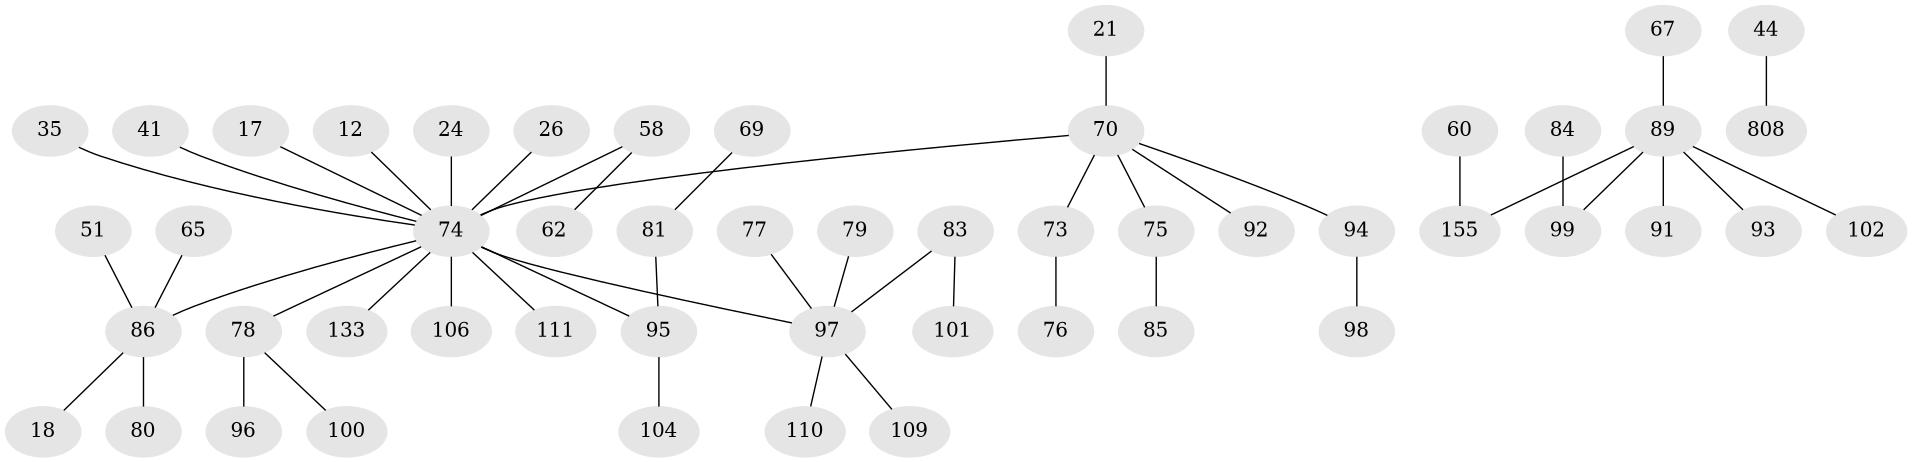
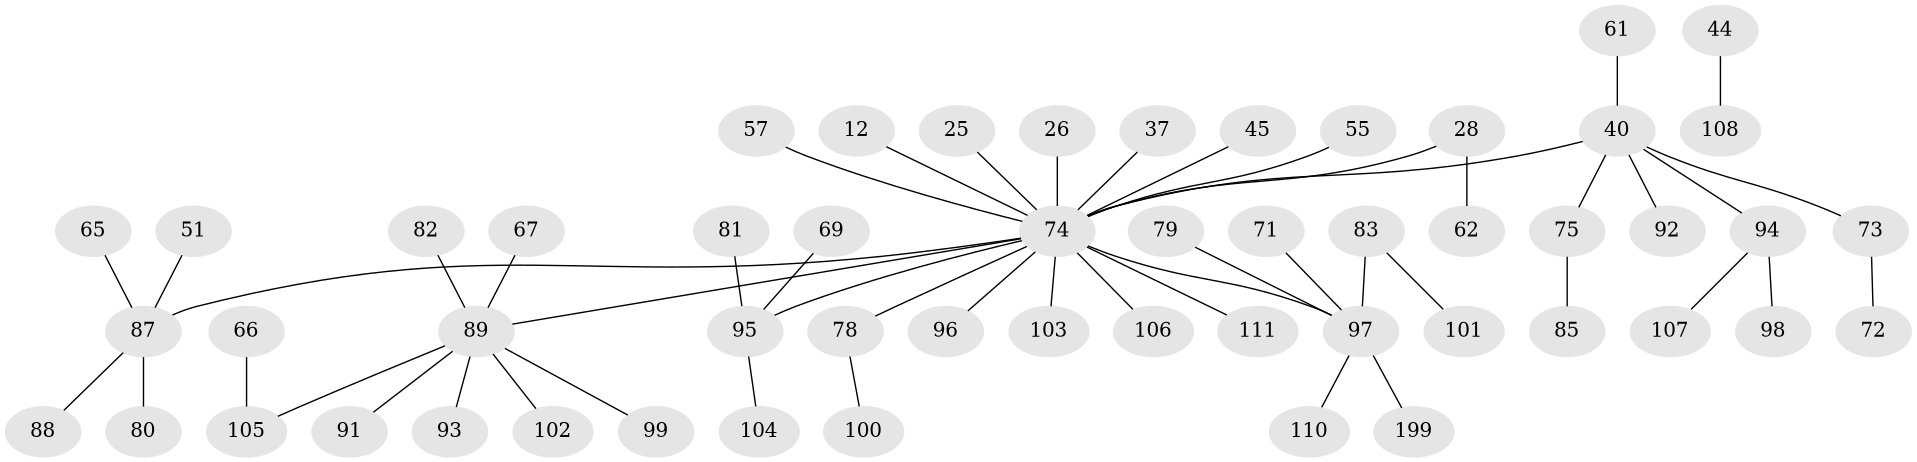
node "21": label "21" -> "61"
node "35": label "35" -> "37"
node "41": label "41" -> "45"
node "17": label "17" -> "57"
node "24": label "24" -> "25"
node "58": label "58" -> "28"
node "70": label "70" -> "40"
node "55": added
node "60": label "60" -> "66"
node "84": removed
node "808": label "808" -> "108"
edge "69" -- "81": now "69" -- "95"
node "82": added
node "77": label "77" -> "71"
node "155": label "155" -> "105"
edge "74" -- "89": added
node "86": label "86" -> "87"
node "133": label "133" -> "103"
node "76": label "76" -> "72"
node "107": added
edge "78" -- "96": now "74" -- "96"
node "18": label "18" -> "88"
node "109": label "109" -> "199"
